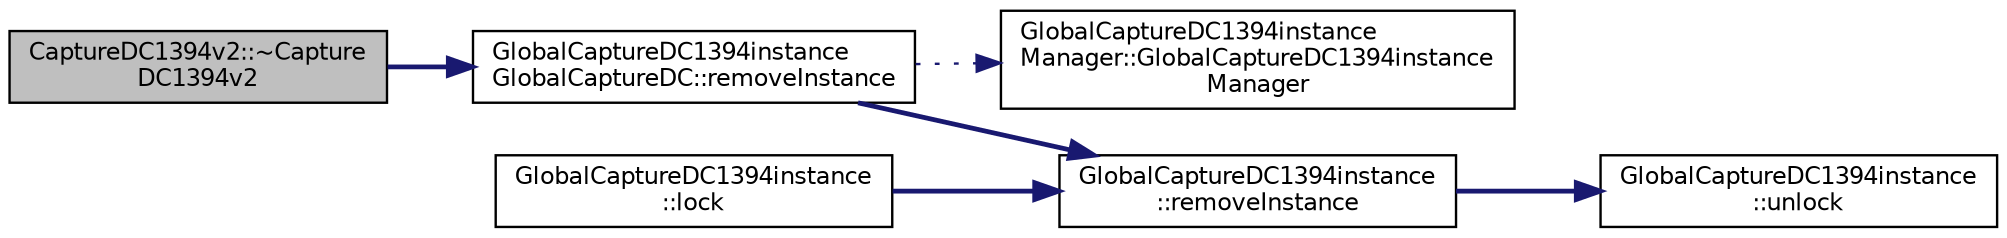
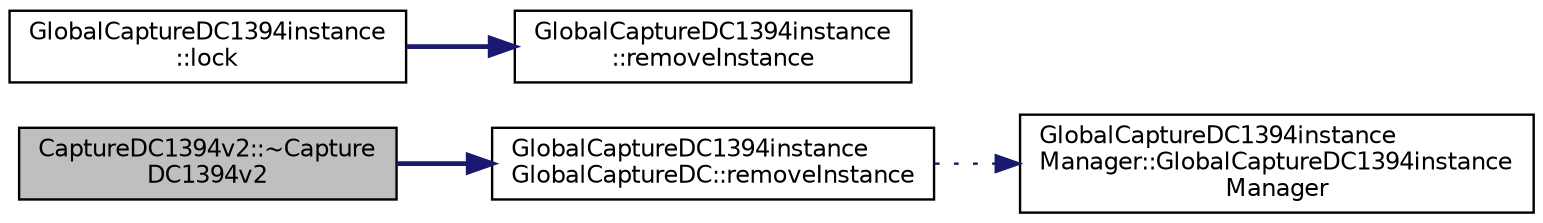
edge "GlobalCaptureDC1394instance GlobalCaptureDC::removeInstance" -> "GlobalCaptureDC1394instance ::removeInstance": removed
node "GlobalCaptureDC1394instance ::unlock": removed
